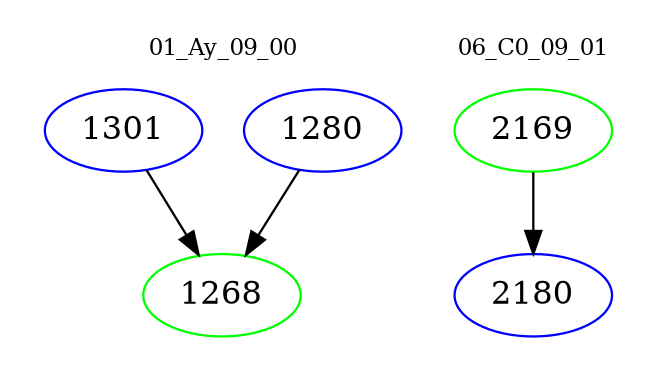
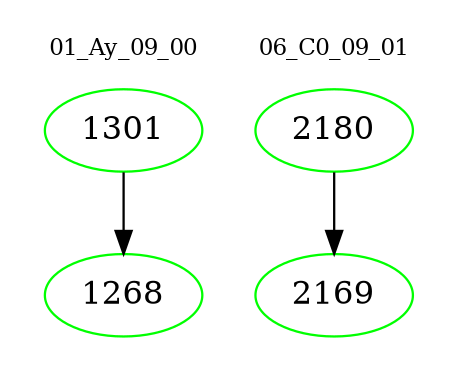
node "1301": color blue -> green
node "1280": removed
edge "2169" -> "2180": reversed
node "2180": color blue -> green
